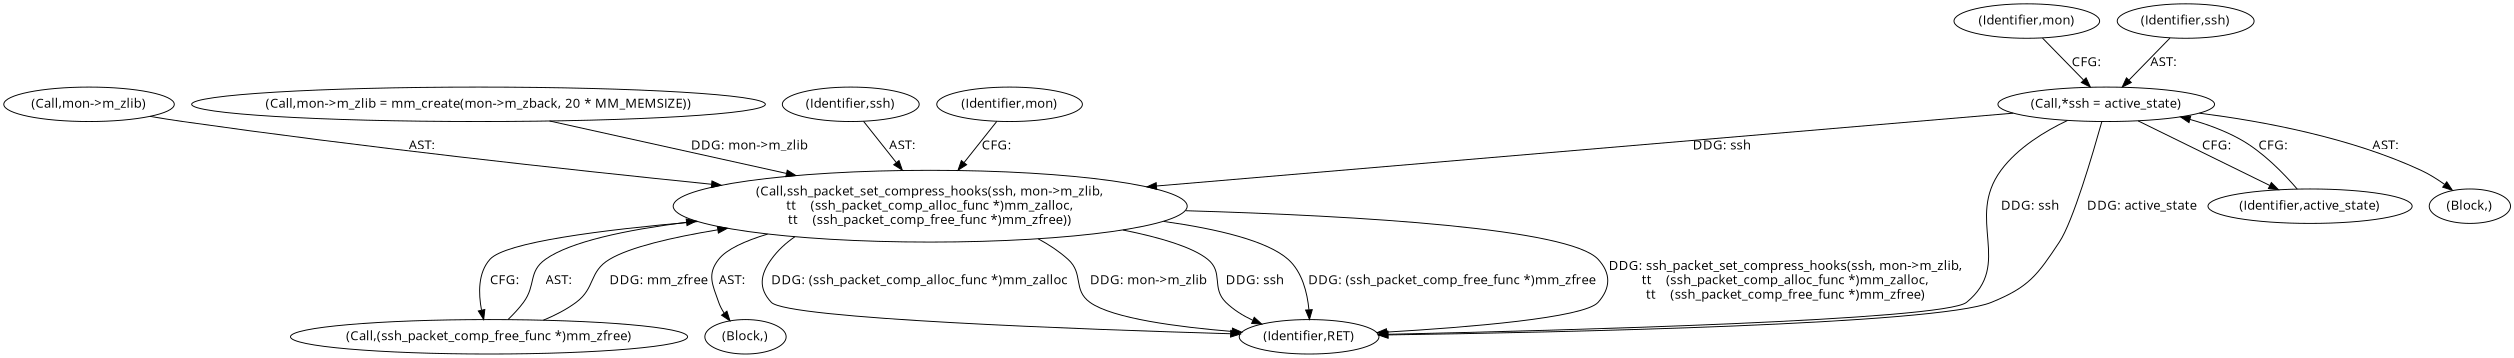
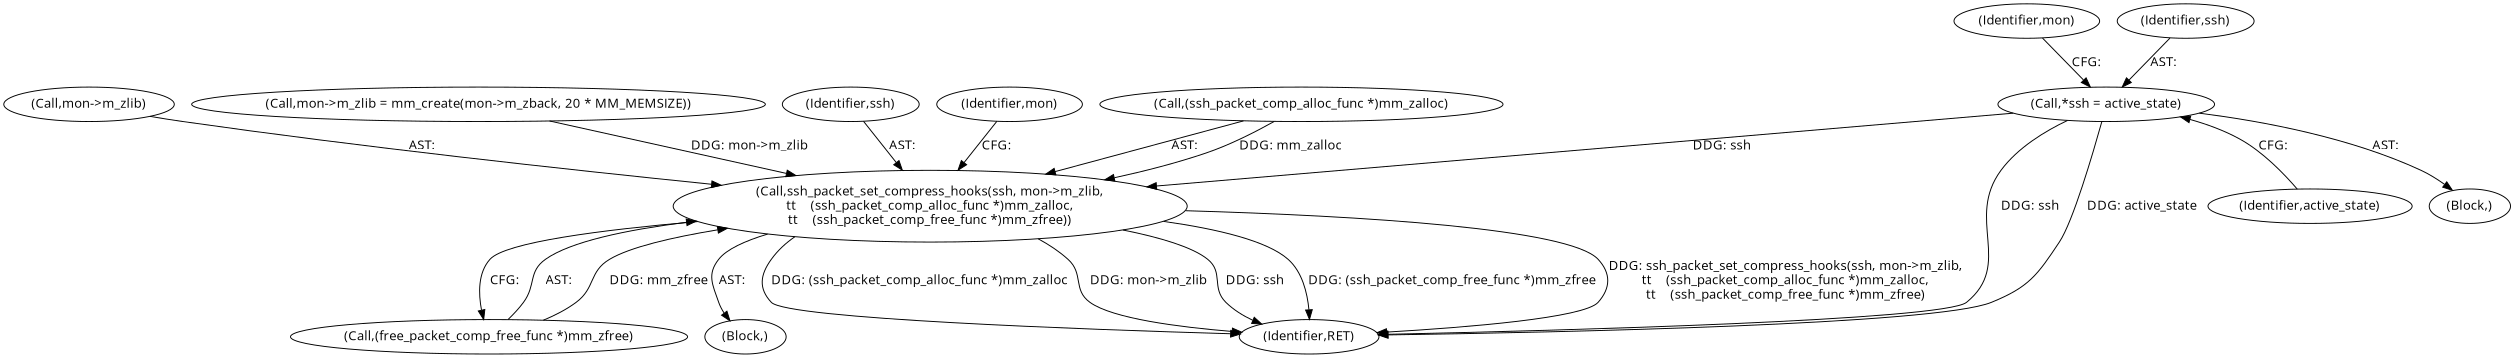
node "(Call,(ssh_packet_comp_alloc_func *)mm_zalloc)": added
edge "(Call,*ssh = active_state)" -> "(Identifier,active_state)": removed, label "CFG:"
node "(Call,(ssh_packet_comp_free_func *)mm_zfree)": label "(Call,(ssh_packet_comp_free_func *)mm_zfree)" -> "(Call,(free_packet_comp_free_func *)mm_zfree)"
